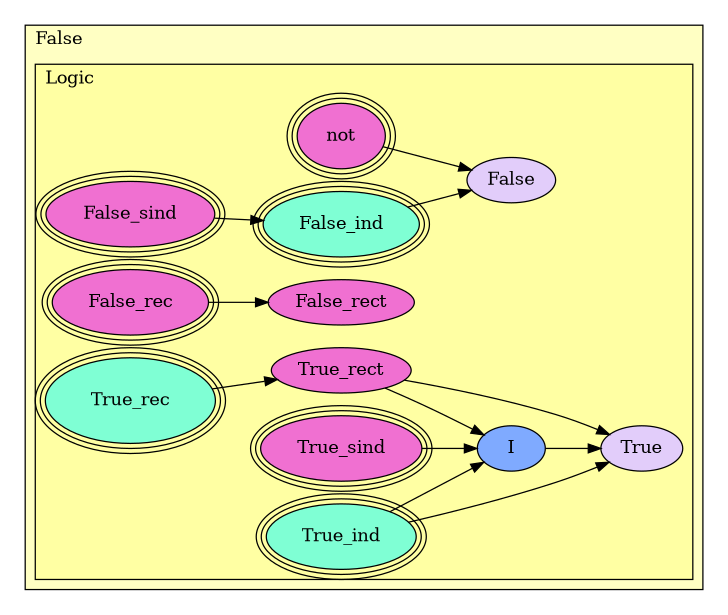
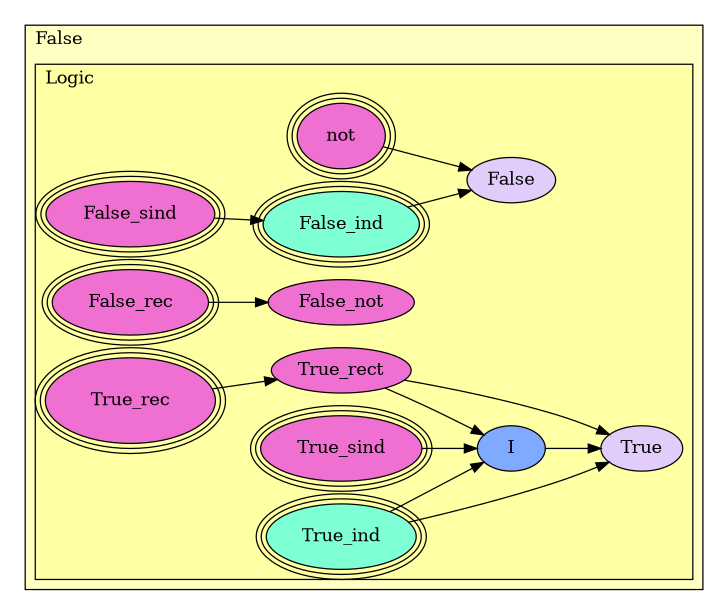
node "False_rect": label "False_rect" -> "False_not"
node "True_rec": fillcolor #7fffd4 -> #f070d1
